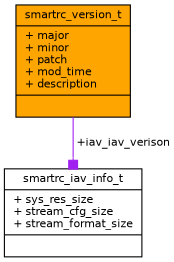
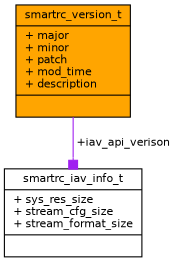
edge "smartrc_version_t" -> "smartrc_iav_info_t": label " +iav_iav_verison" -> " +iav_api_verison"
